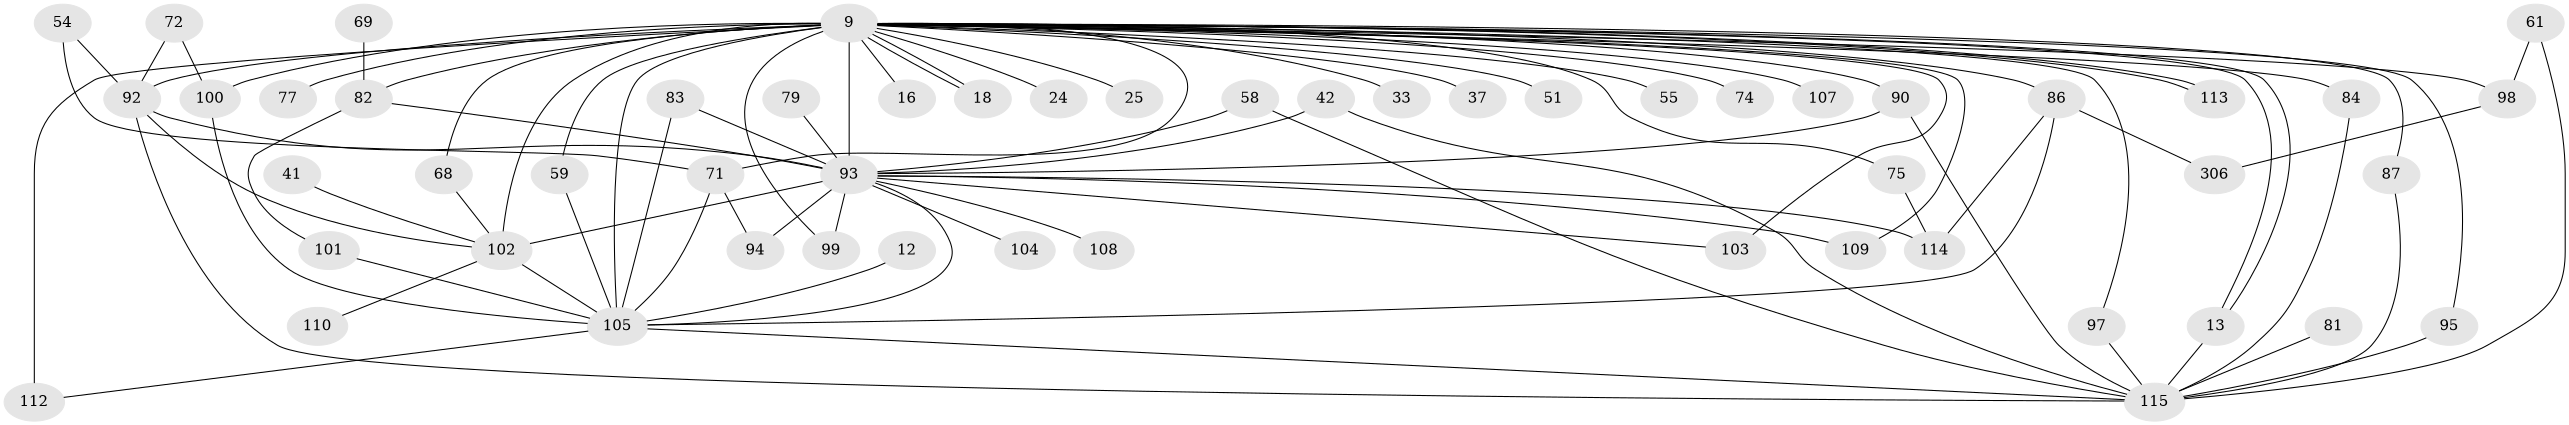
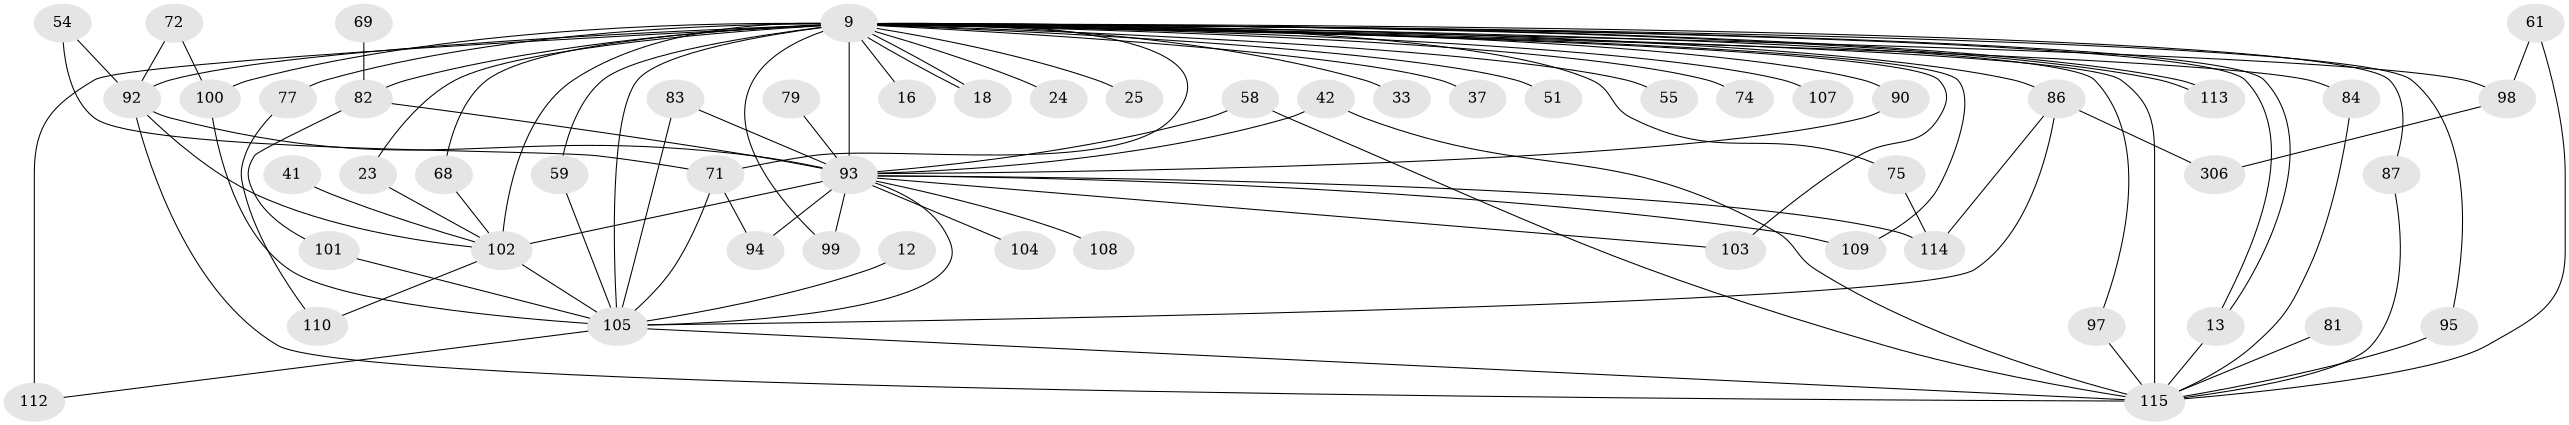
node "23": added
edge "77" -- "110": added
edge "90" -- "115": now "9" -- "115"
